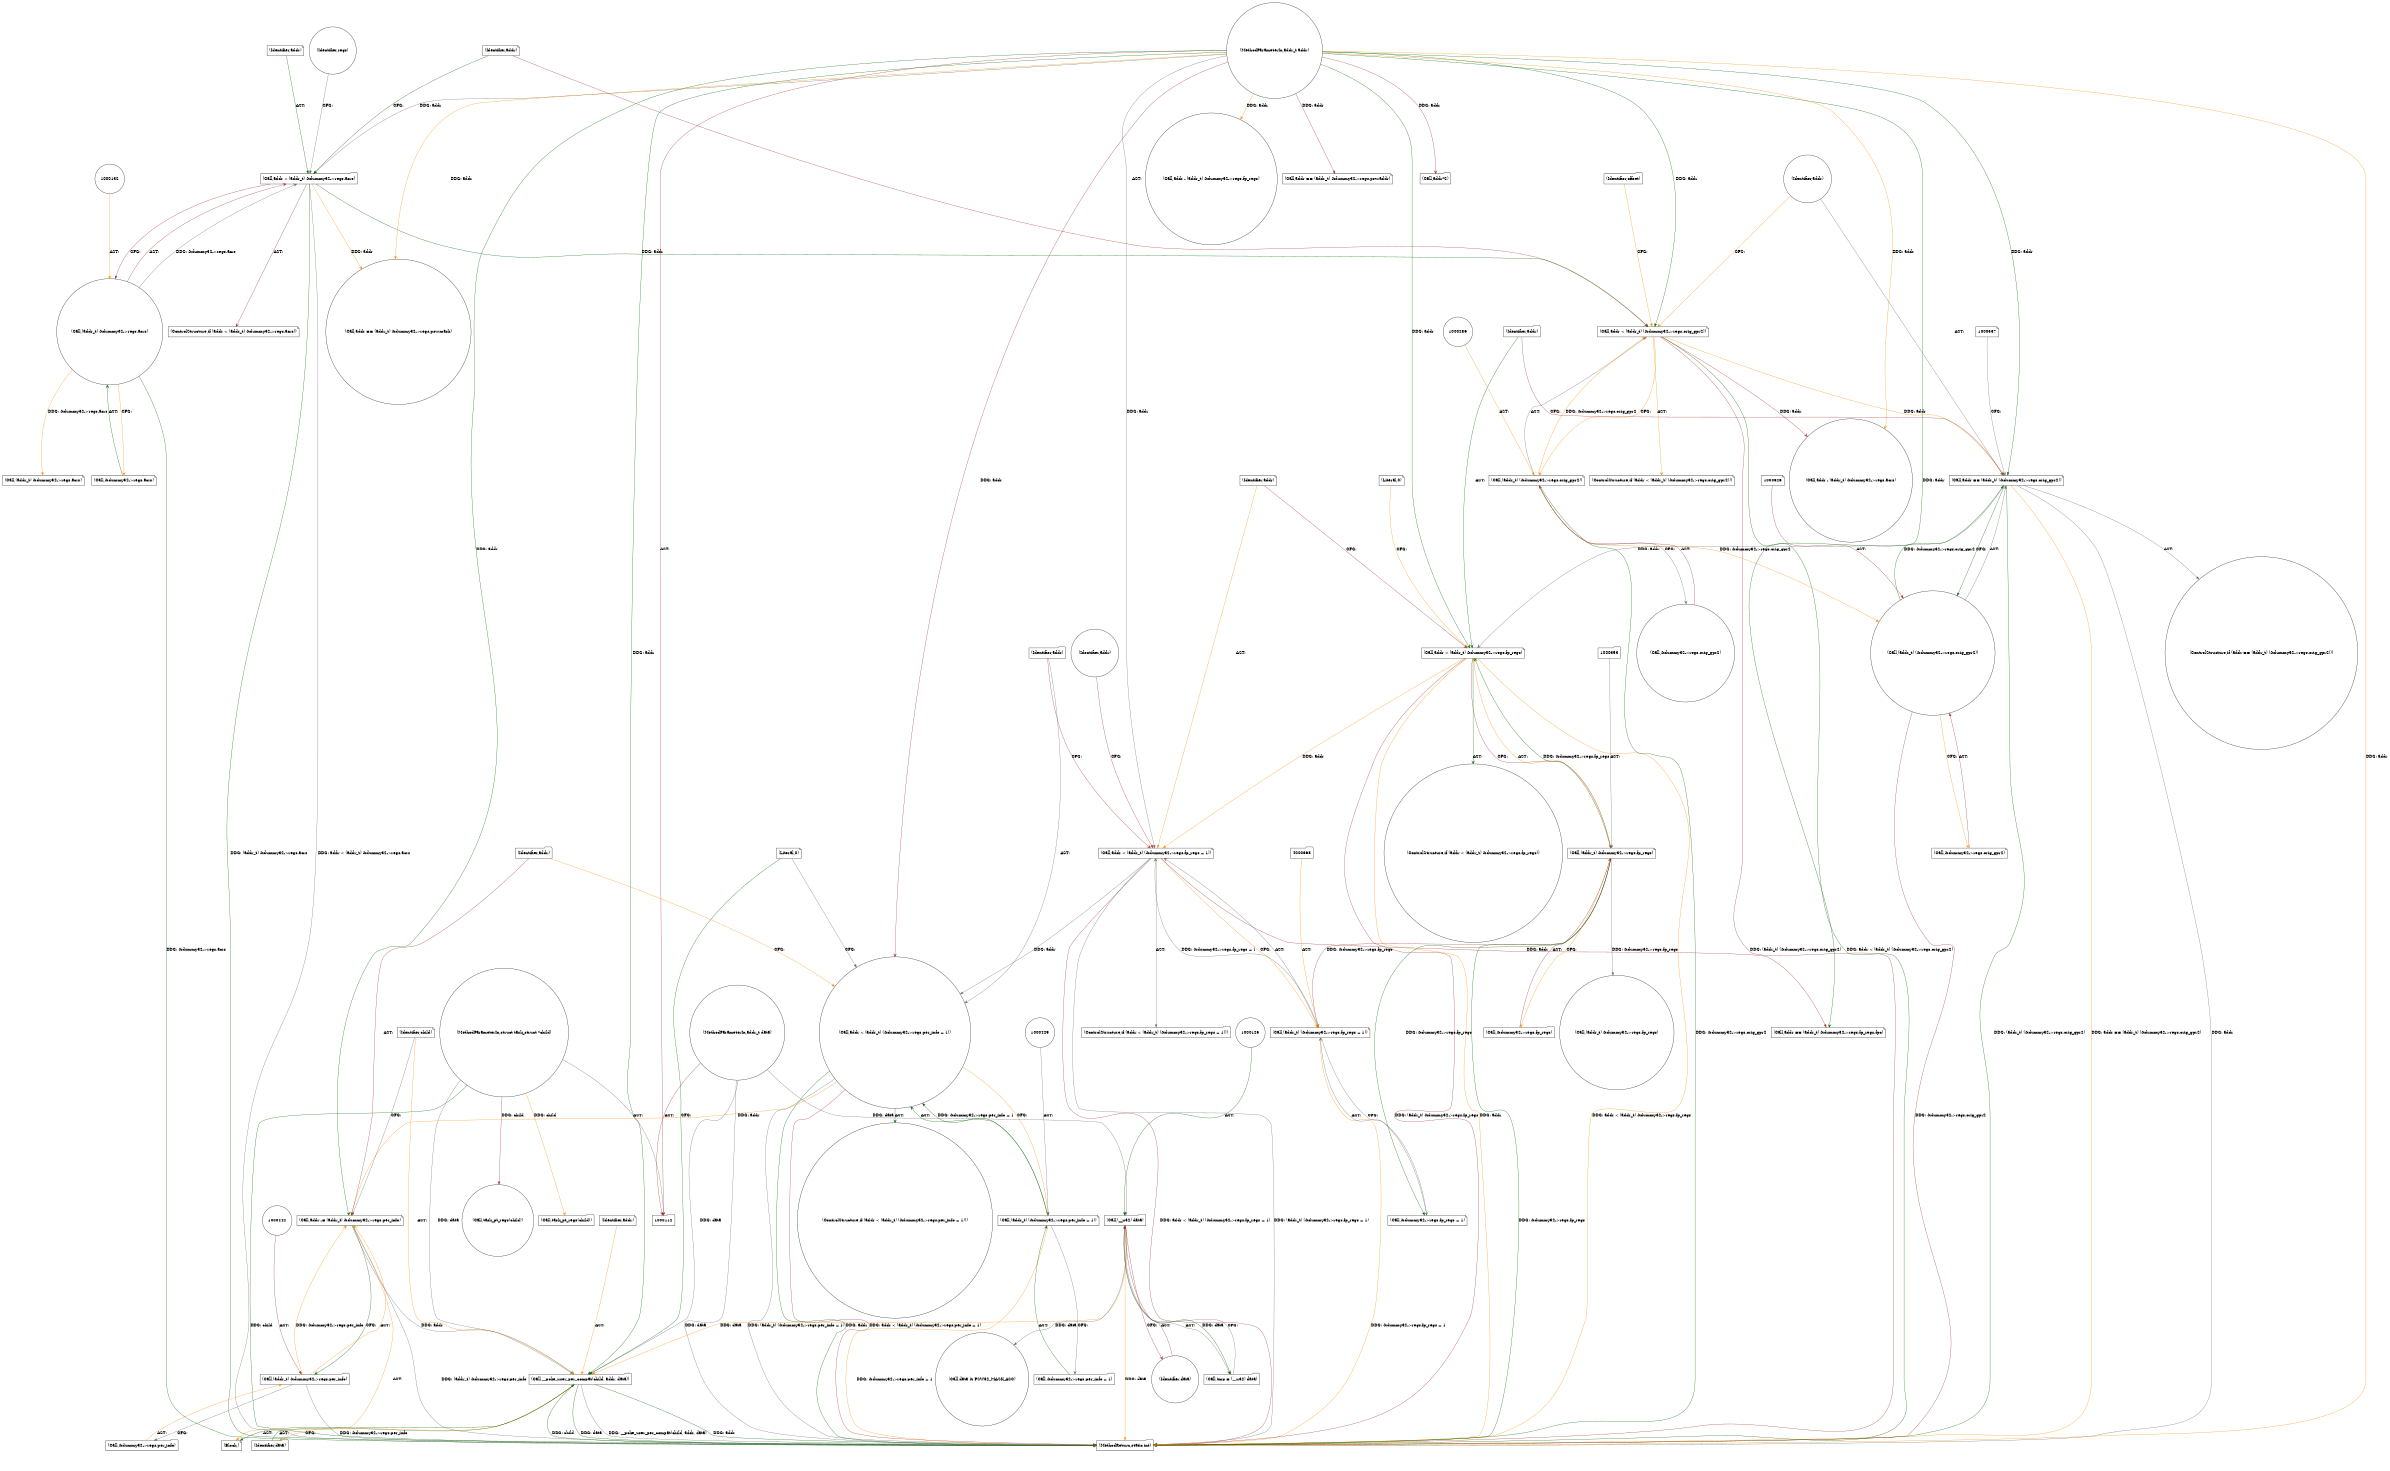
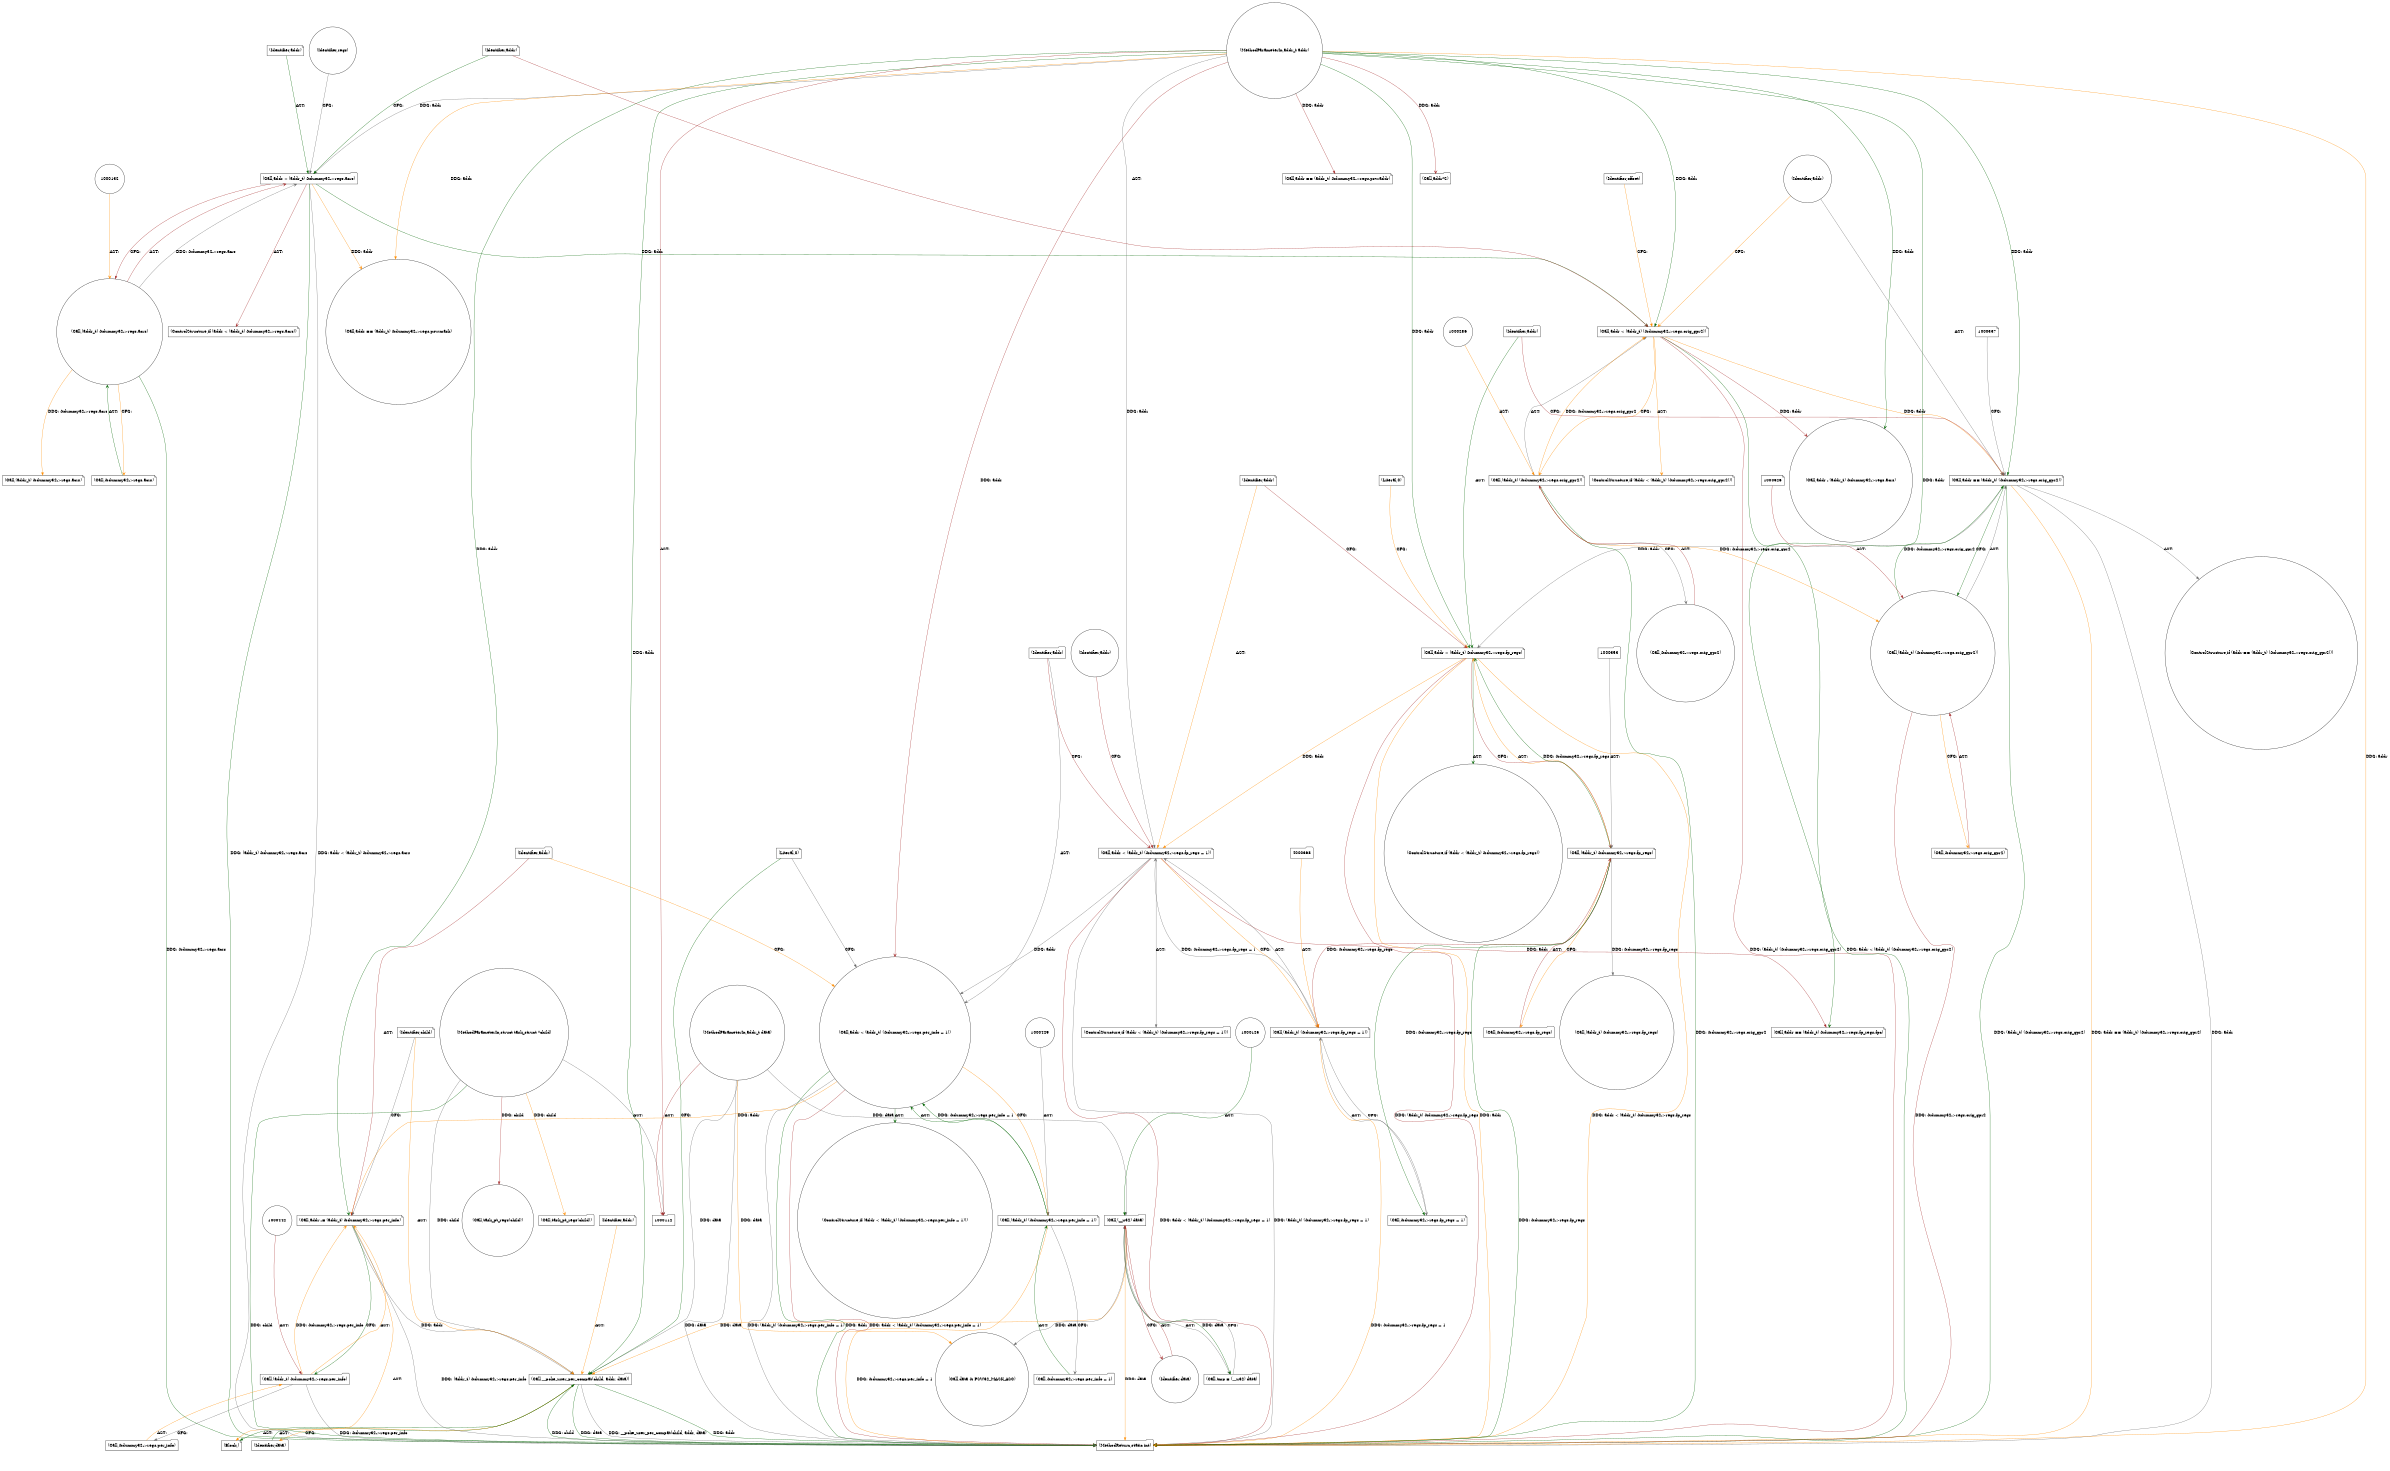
edge "(MethodParameterIn,addr_t addr)" -> "(Call,addr - (addr_t) &dummy32->regs.acrs)": color darkorange -> darkgreen
node "(Call,addr - (addr_t) &dummy32->regs.fp_regs)": removed
edge "(MethodParameterIn,struct task_struct *child)" -> "(Call,__poke_user_per_compat(child, addr, data))": label "DDG: data" -> "DDG: child"
edge "(MethodParameterIn,addr_t data)" -> "(Call,data & PSW32_MASK_ASC)": added, label "DDG: data"
